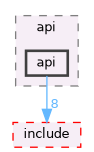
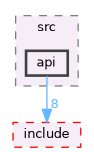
cluster "api": label "api" -> "src"
